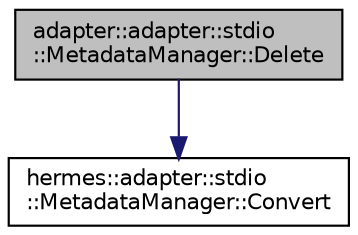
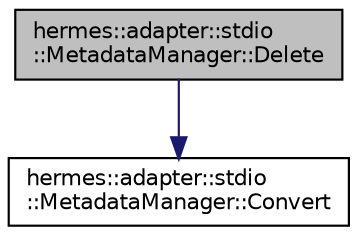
node "adapter::adapter::stdio ::MetadataManager::Delete": label "adapter::adapter::stdio ::MetadataManager::Delete" -> "hermes::adapter::stdio ::MetadataManager::Delete"
